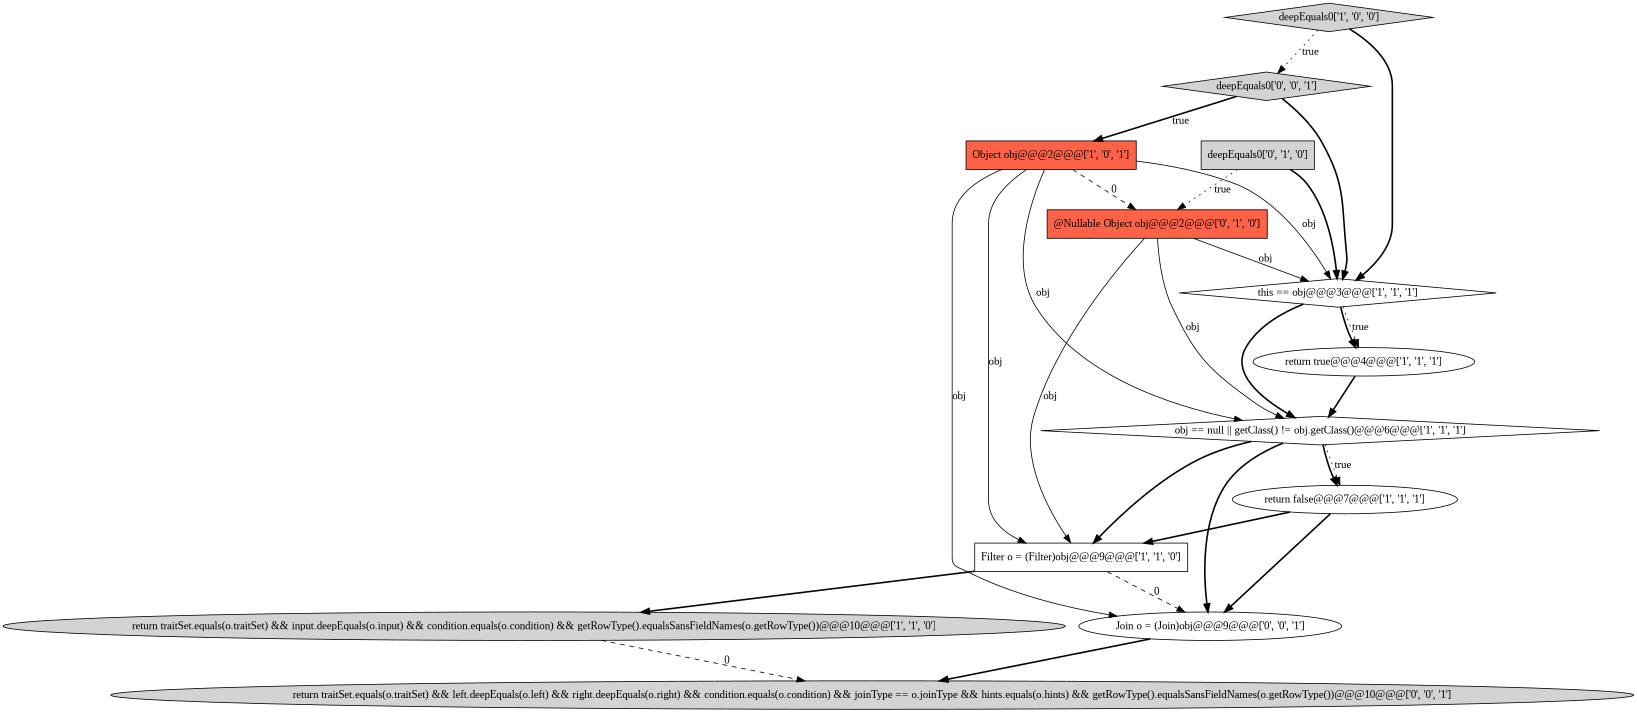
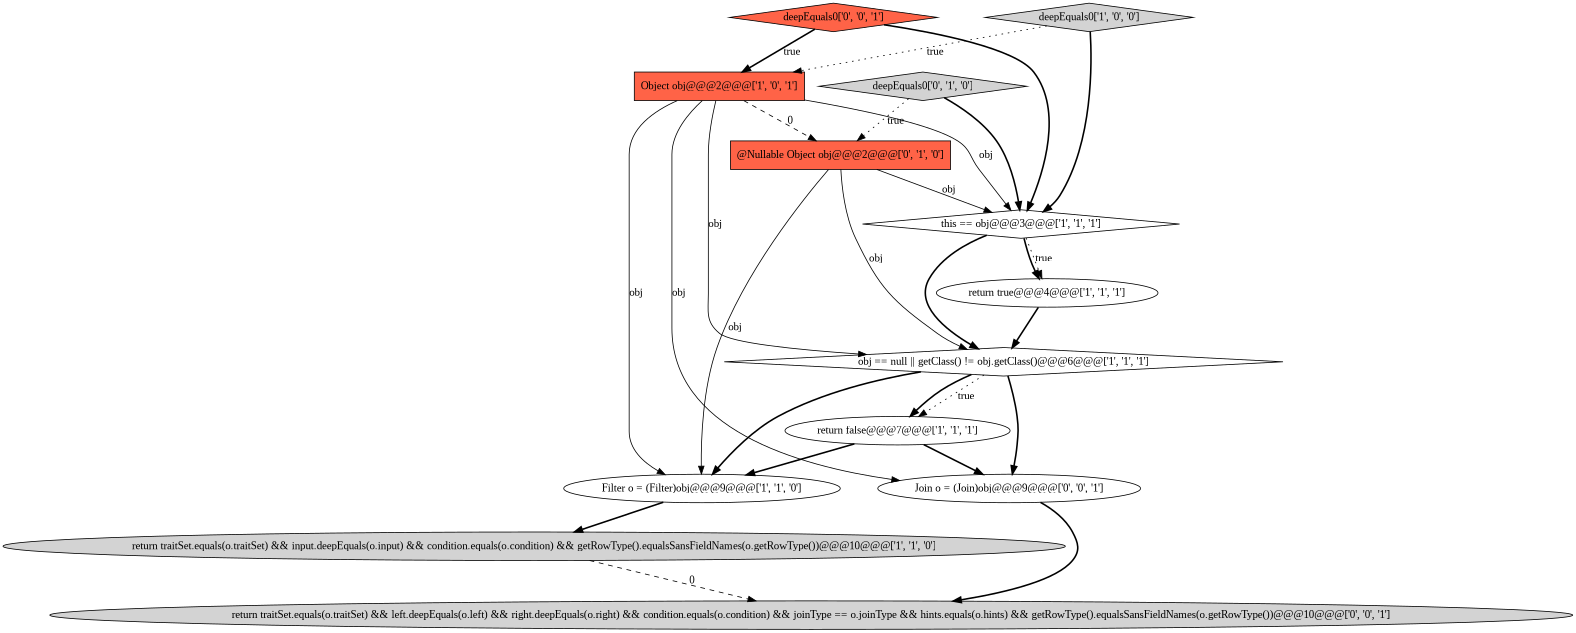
edge "deepEquals0['1', '0', '0']" -> "deepEquals0['0', '0', '1']": now "deepEquals0['1', '0', '0']" -> "Object obj@@@2@@@['1', '0', '1']"
node "deepEquals0['0', '0', '1']": fillcolor lightgray -> tomato
node "deepEquals0['0', '1', '0']": shape box -> diamond
node "Filter o = (Filter)obj@@@9@@@['1', '1', '0']": shape box -> ellipse
edge "Filter o = (Filter)obj@@@9@@@['1', '1', '0']" -> "Join o = (Join)obj@@@9@@@['0', '0', '1']": removed, label "0"
